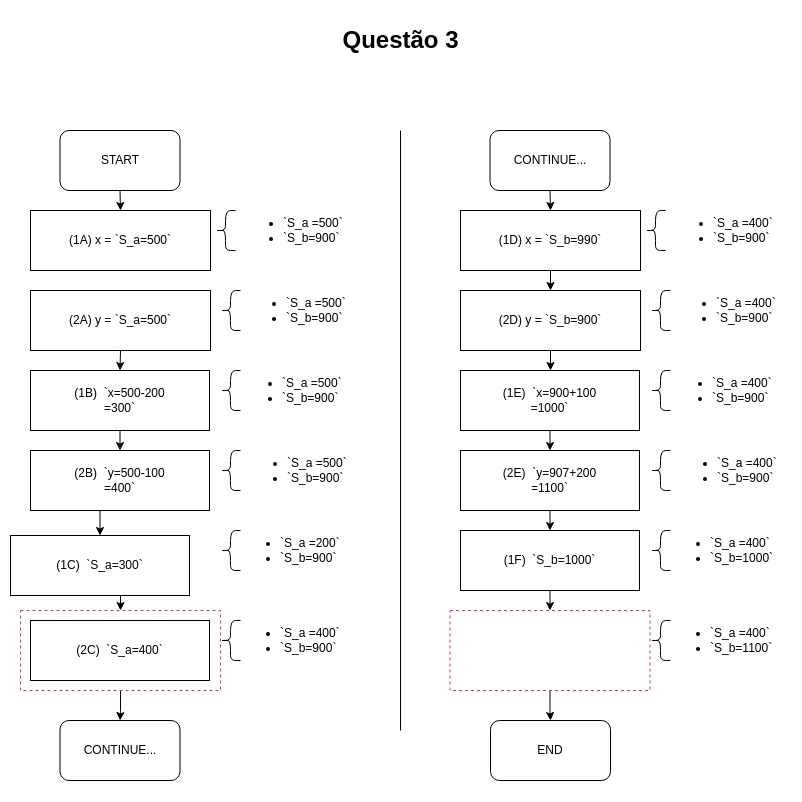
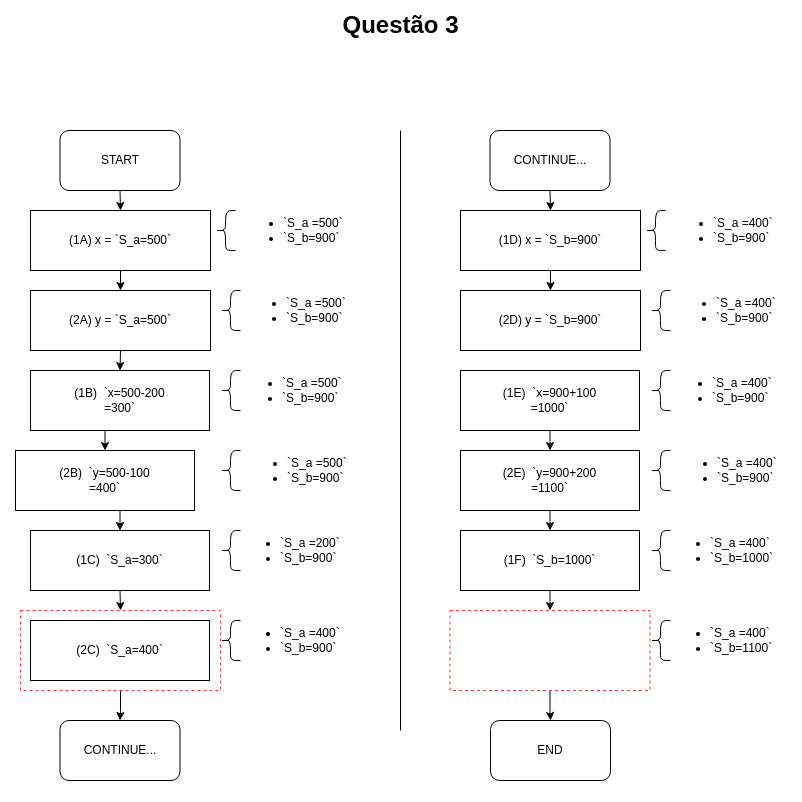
node "Questão 3": moved (401, 41) -> (401, 26)
node "(1D) x = `S_b=990`": label "(1D) x = `S_b=990`" -> "(1D) x = `S_b=900`"
edge "(1A) x = `S_a=500`" -> "(2A) y = `S_a=500`": added
edge "(2D) y = `S_b=900`" -> "(1E) `x=900+100 =1000`": removed
node "(2B) `y=500-100 =400`": moved (120, 481) -> (105, 481)
node "(2E) `y=907+200 =1100`": label "(2E) `y=907+200 =1100`" -> "(2E) `y=900+200 =1100`"
node "(1C) `S_a=300`": moved (100, 566) -> (120, 561)
